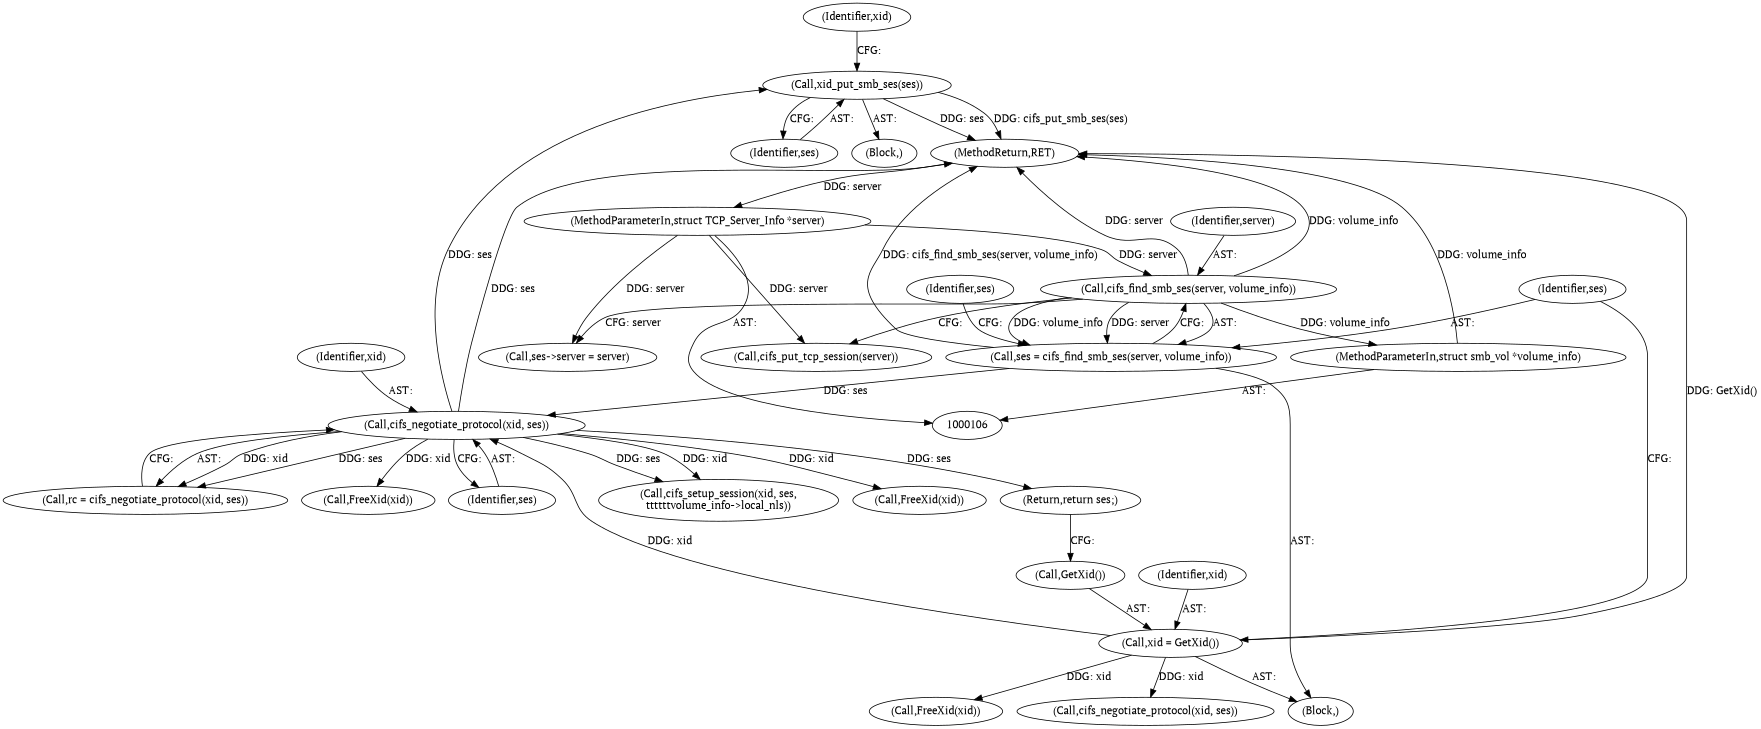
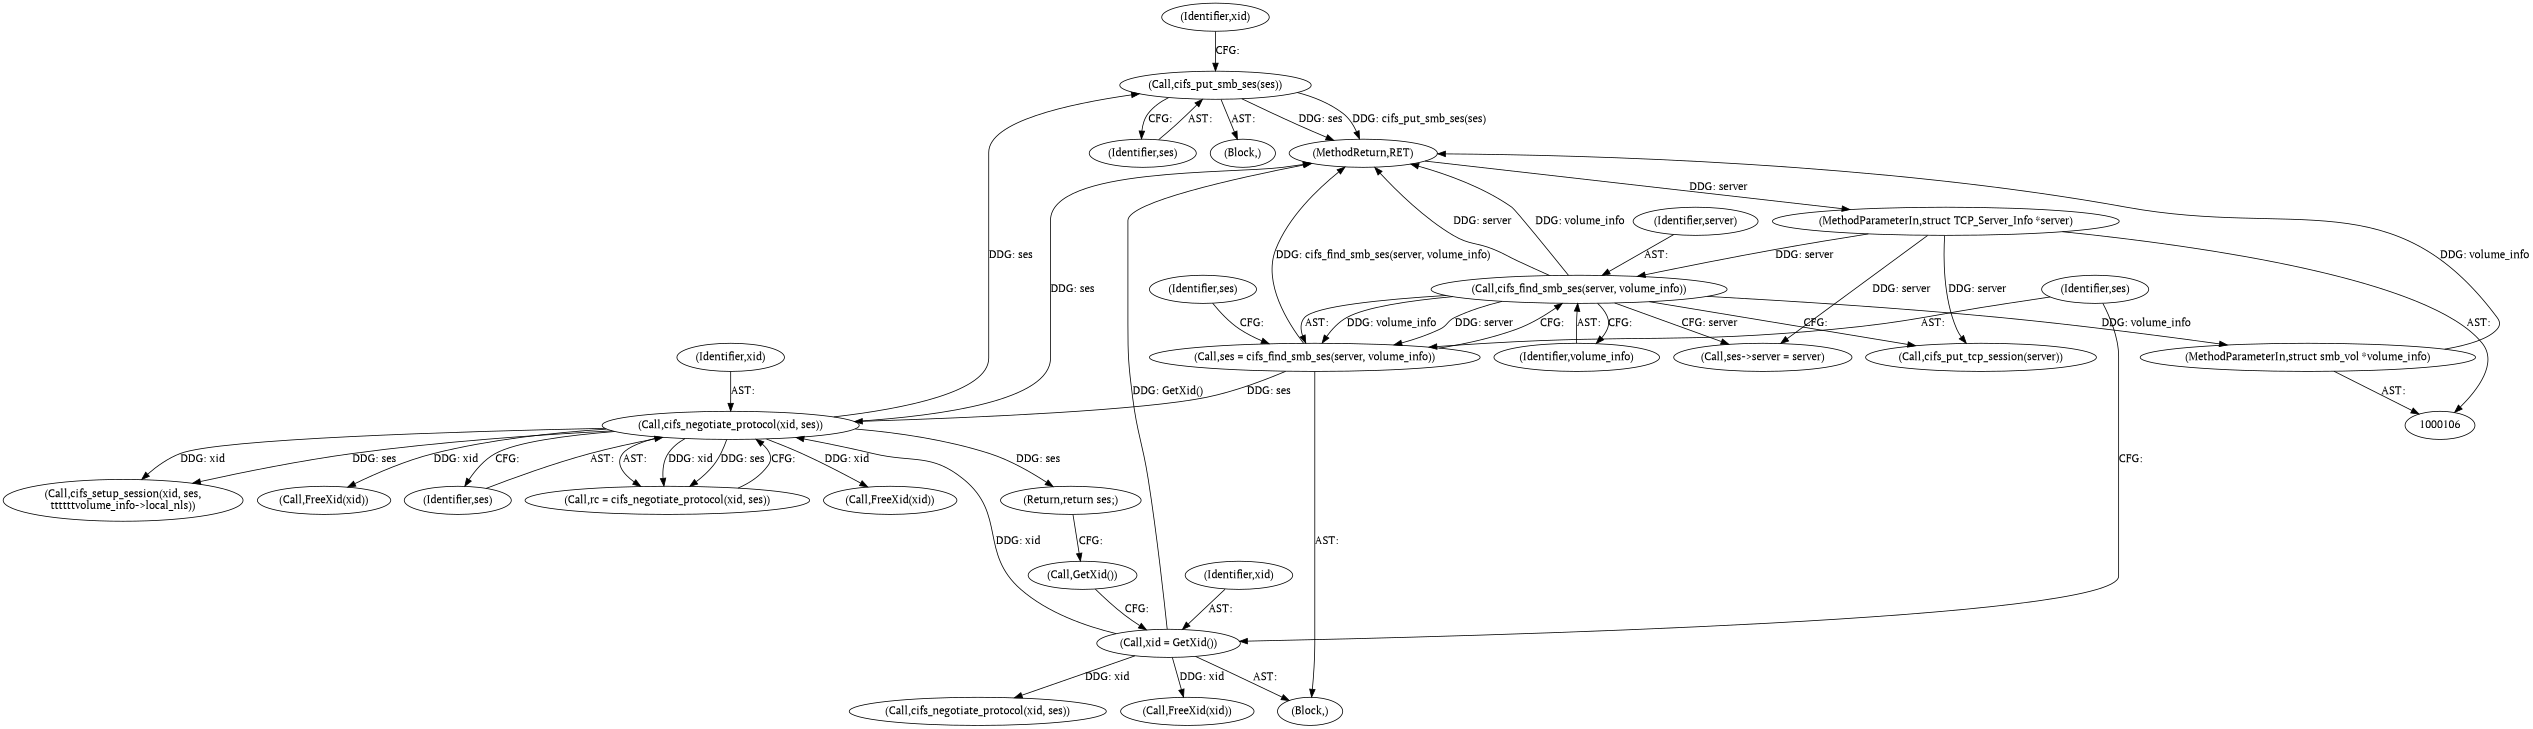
node "(Call,xid_put_smb_ses(ses))": label "(Call,xid_put_smb_ses(ses))" -> "(Call,cifs_put_smb_ses(ses))"
node "(Identifier,volume_info)": added
edge "(Call,GetXid())" -> "(Call,xid = GetXid())": label "AST: " -> "CFG: "
